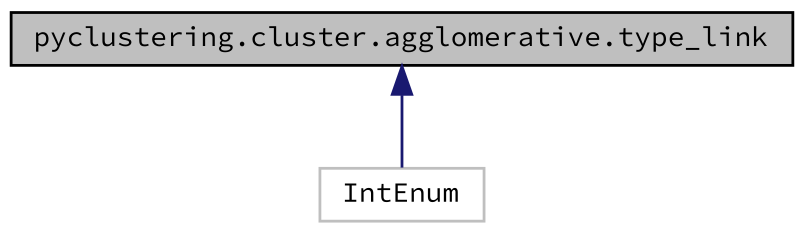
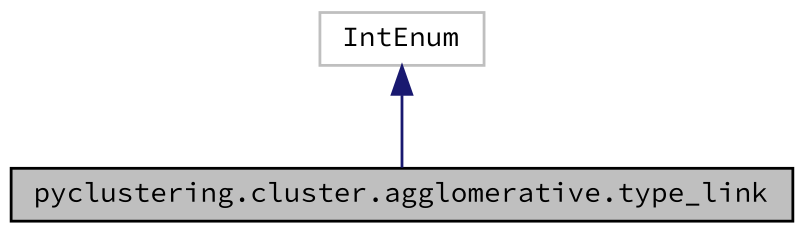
edge "IntEnum" -> "pyclustering.cluster.agglomerative.type_link": reversed
